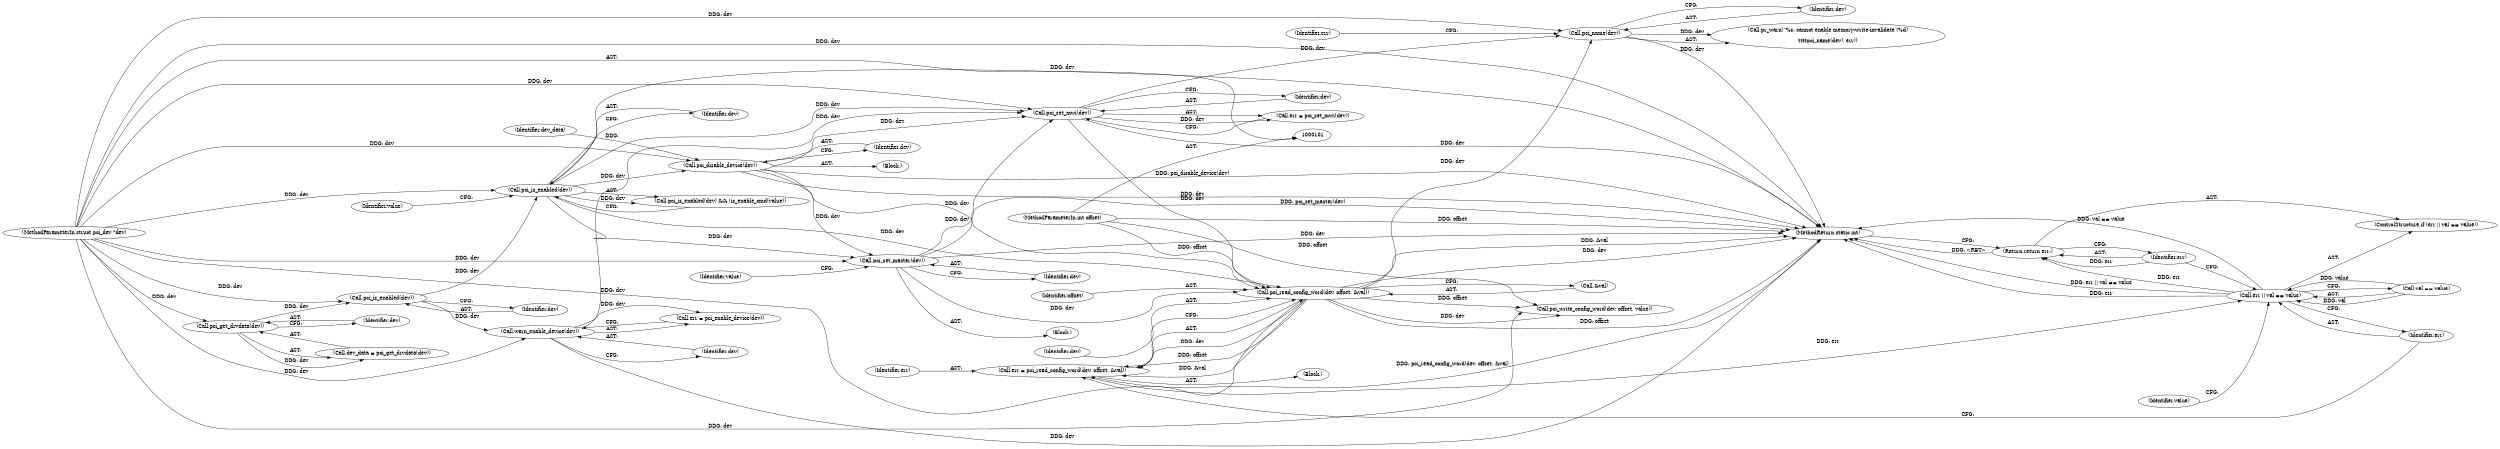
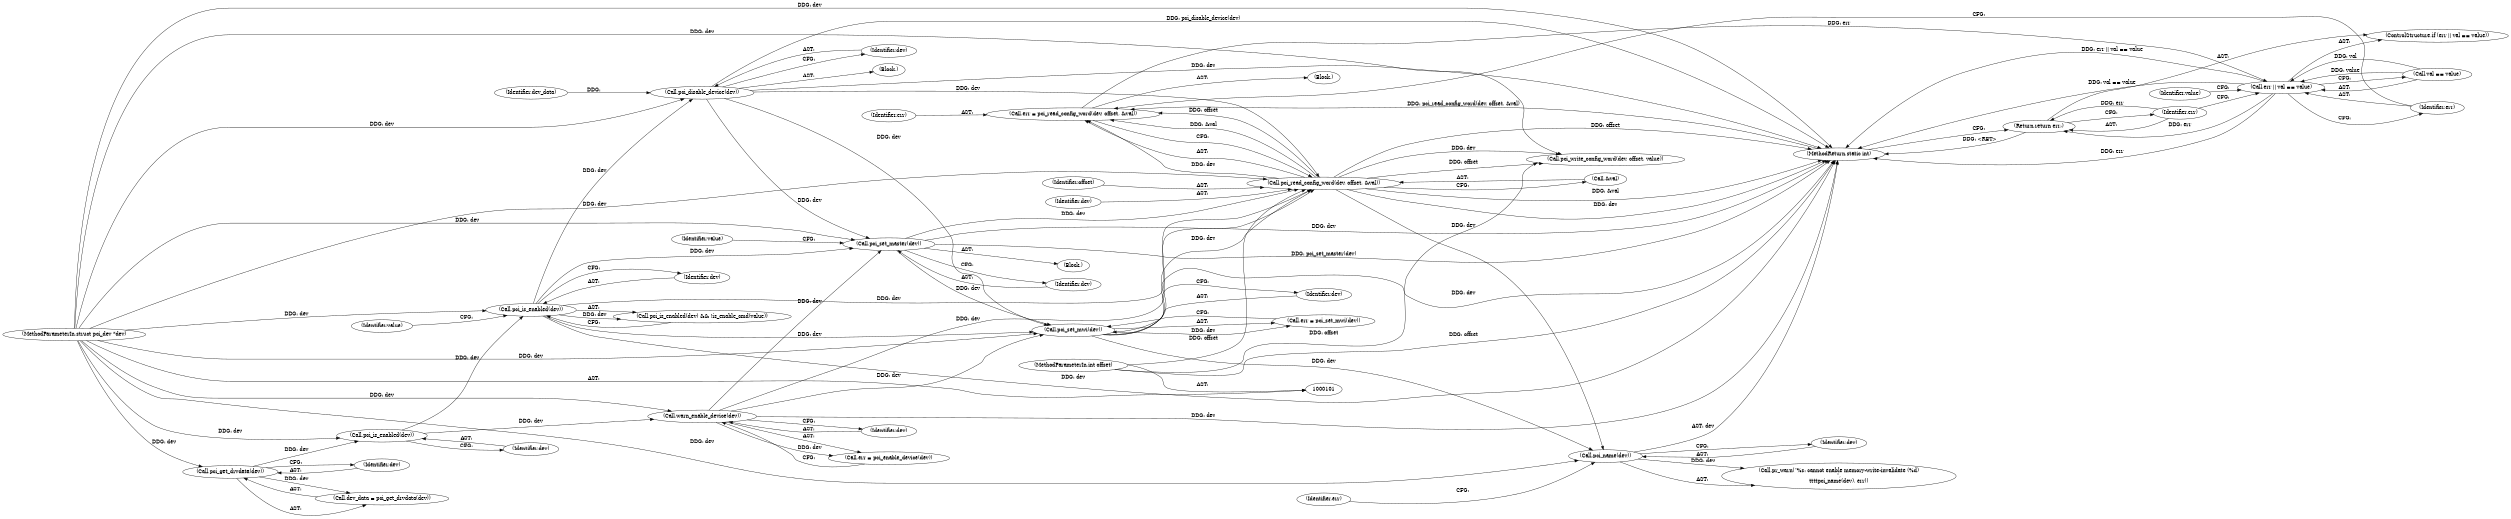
edge "(Call,pci_name(dev))" -> "(MethodReturn,static int)": label "DDG: dev" -> "AST: dev"
edge "(Call,warn_enable_device(dev))" -> "(Call,pci_read_config_word(dev, offset, &val))": added, label "DDG: dev"
edge "(Call,warn_enable_device(dev))" -> "(Call,pci_set_master(dev))": added, label "DDG: dev"
